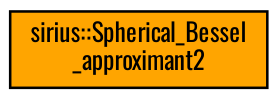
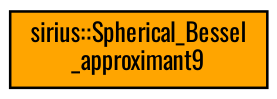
node "sirius::Spherical_Bessel _approximant2": label "sirius::Spherical_Bessel _approximant2" -> "sirius::Spherical_Bessel _approximant9"
